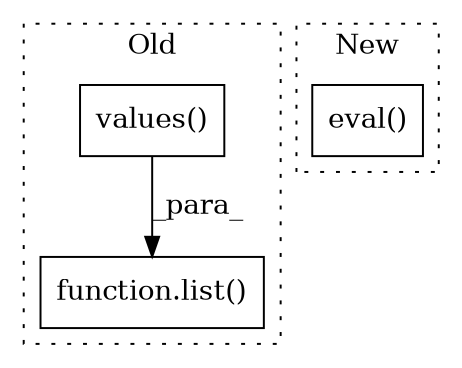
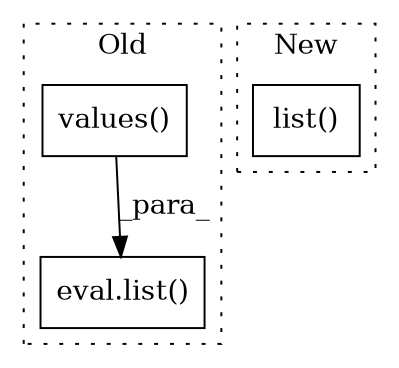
node "eval()": label "eval()" -> "list()"
node "function.list()": label "function.list()" -> "eval.list()"
